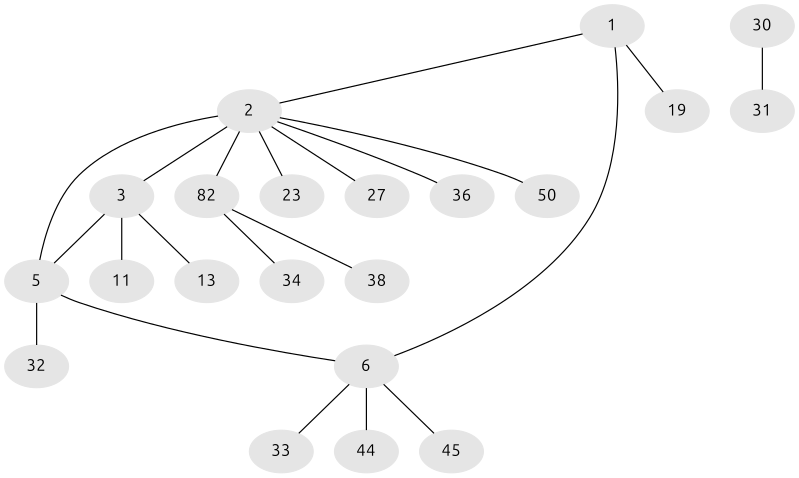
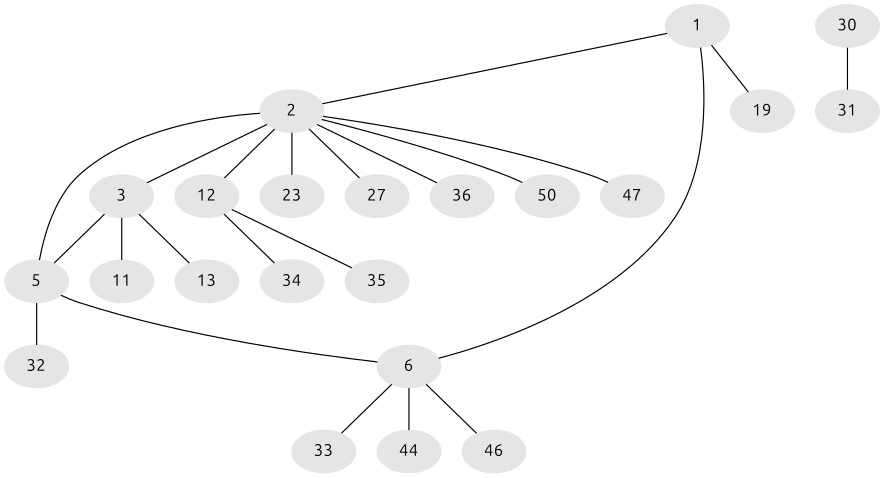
node "82": label "82" -> "12"
node "47": added
node "38": label "38" -> "35"
node "45": label "45" -> "46"
